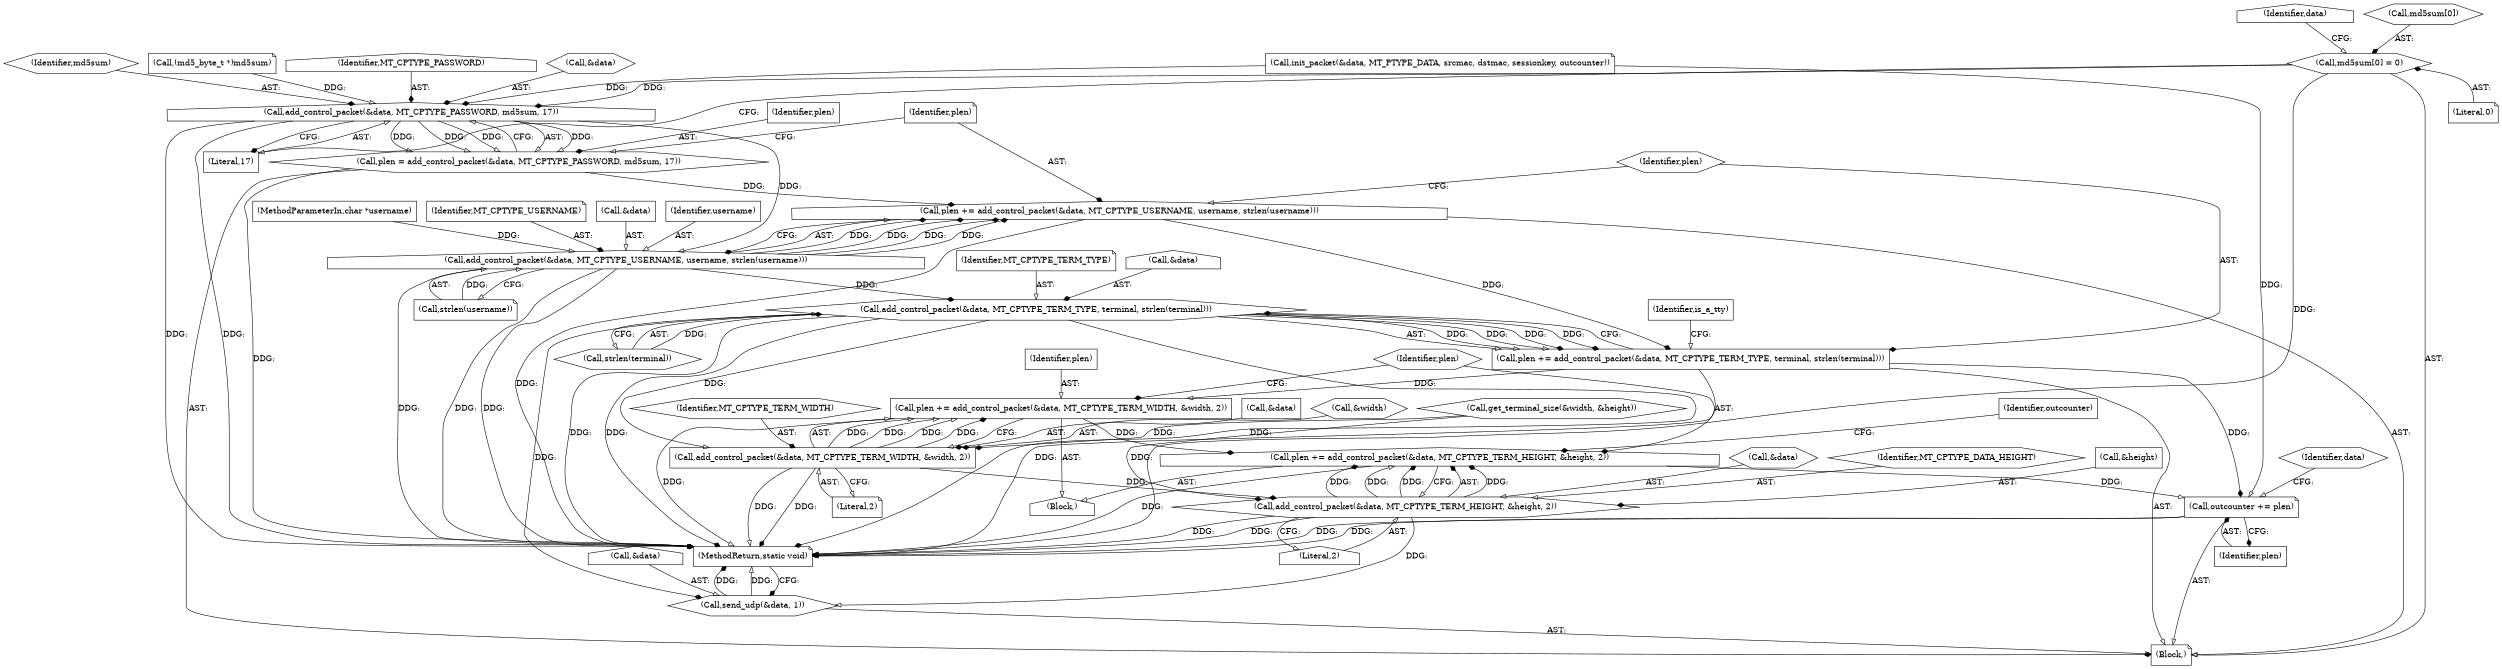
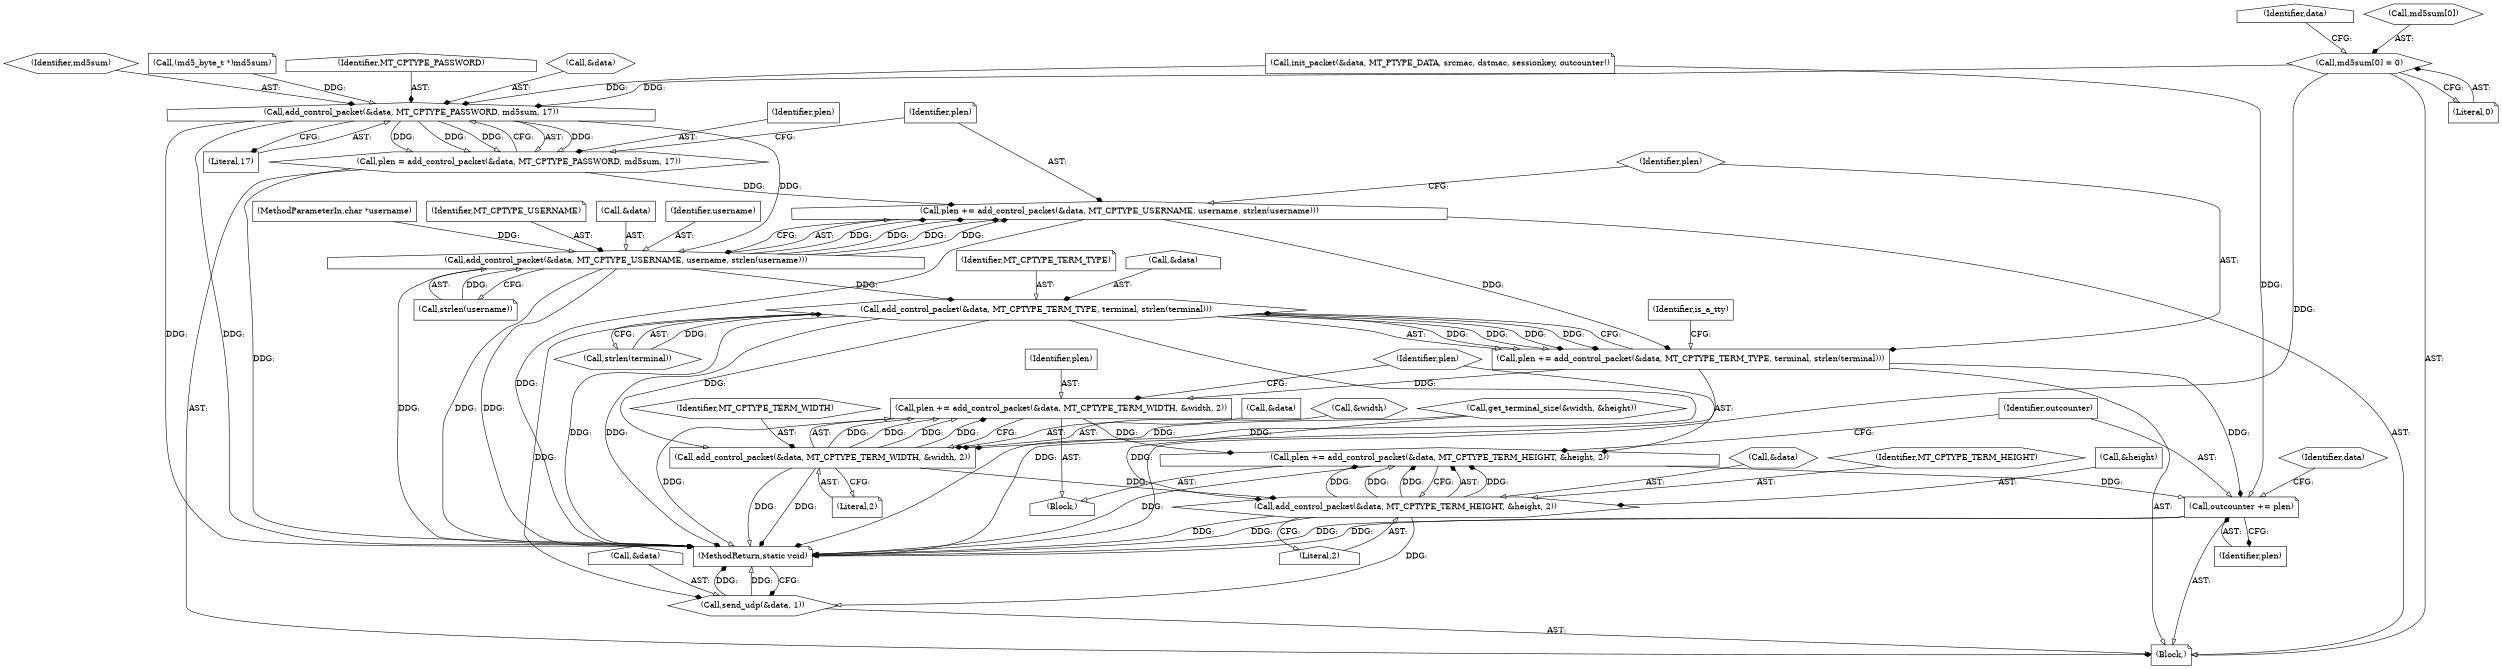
edge "(Call,md5sum[0] = 0)" -> "(Literal,17)": now "(Call,md5sum[0] = 0)" -> "(Literal,0)"
edge "(Identifier,outcounter)" -> "(Call,outcounter += plen)": added, label "AST:"
node "(Identifier,MT_CPTYPE_DATA_HEIGHT)": label "(Identifier,MT_CPTYPE_DATA_HEIGHT)" -> "(Identifier,MT_CPTYPE_TERM_HEIGHT)"
